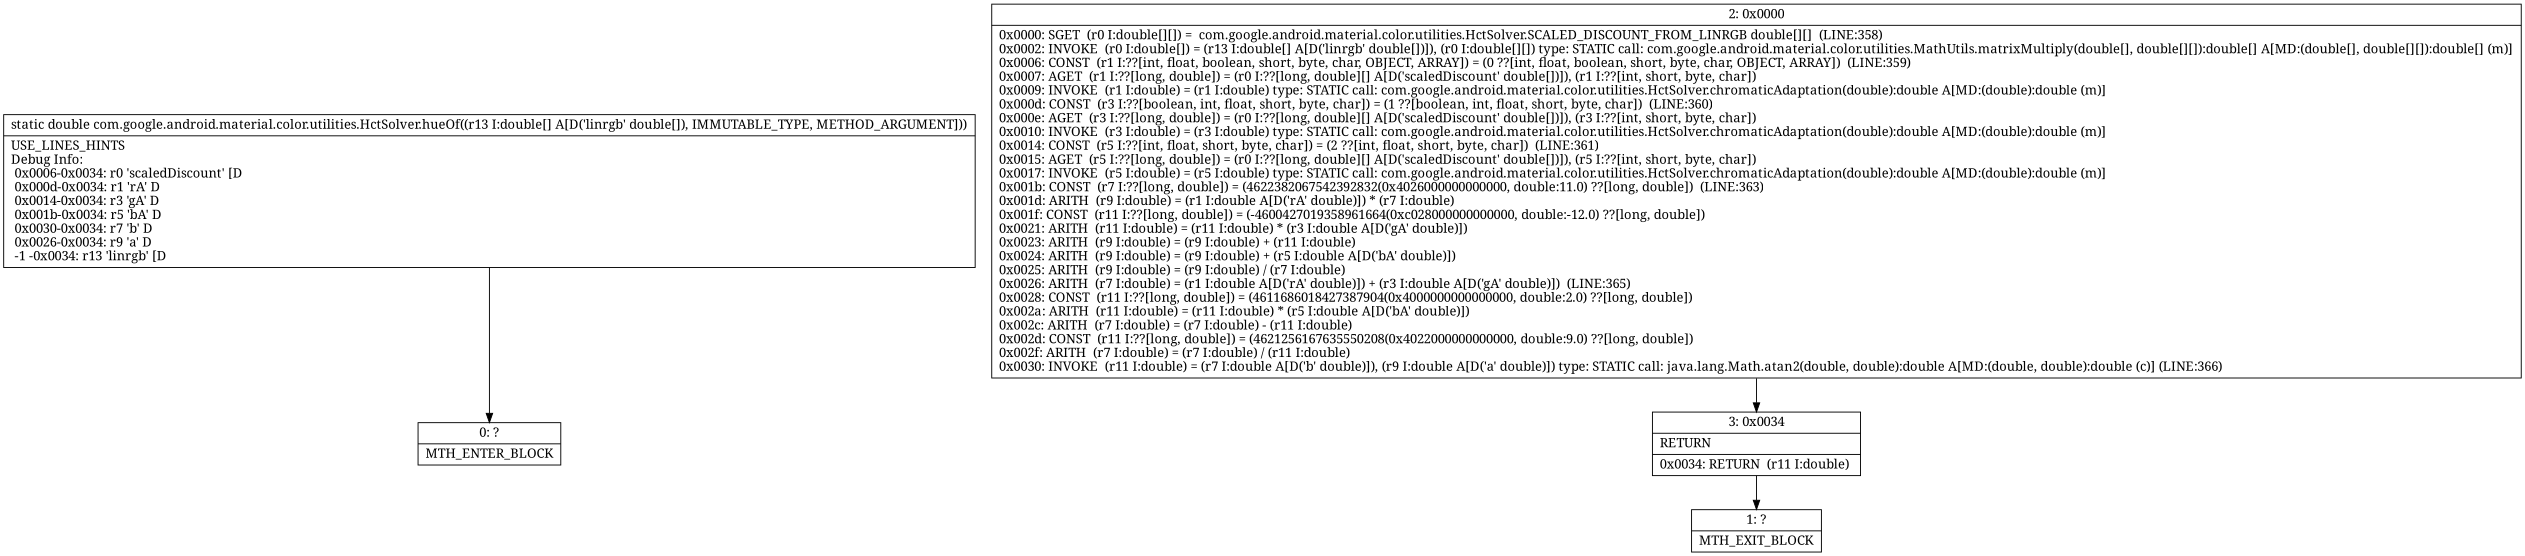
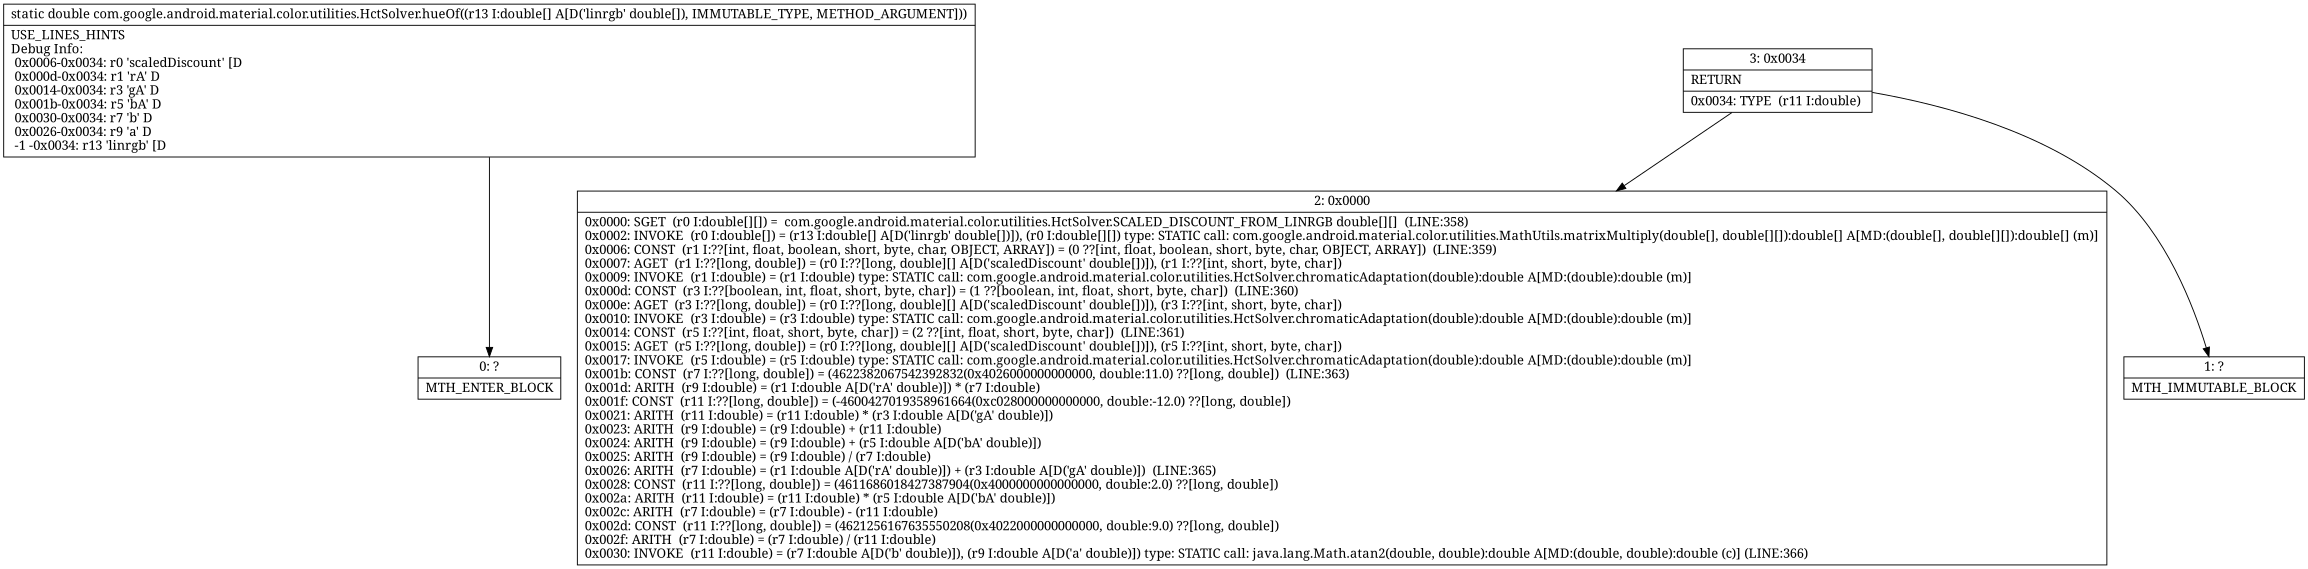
edge "2: 0x0000" -> "3: 0x0034": reversed
node "3: 0x0034": text "0x0034: RETURN  (r11 I:double)" -> "0x0034: TYPE  (r11 I:double)"
node "1: ?": text "MTH_EXIT_BLOCK" -> "MTH_IMMUTABLE_BLOCK"
